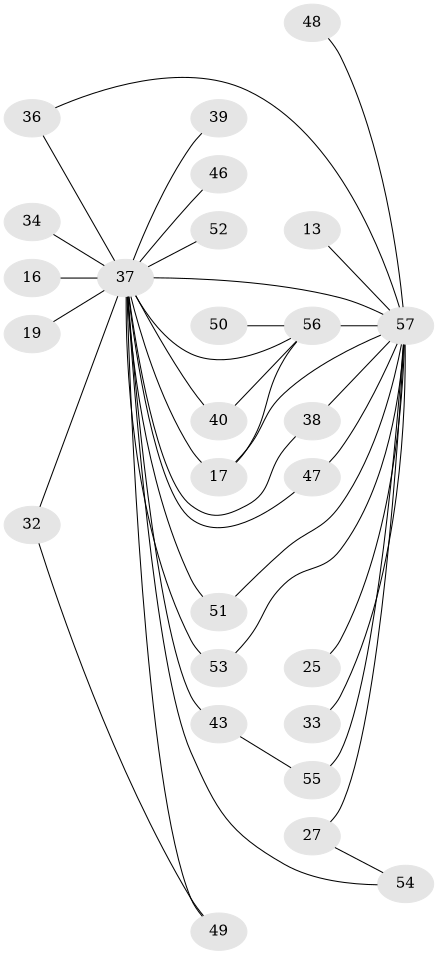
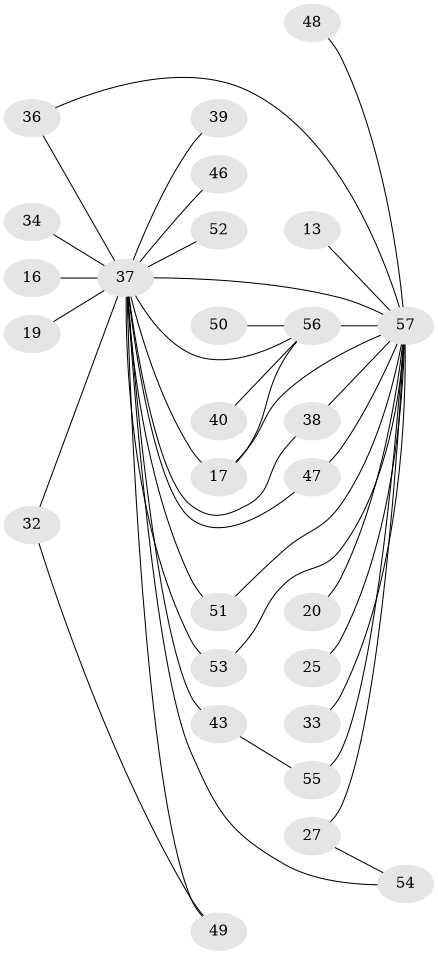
edge "37" -- "40": removed
node "20": added
